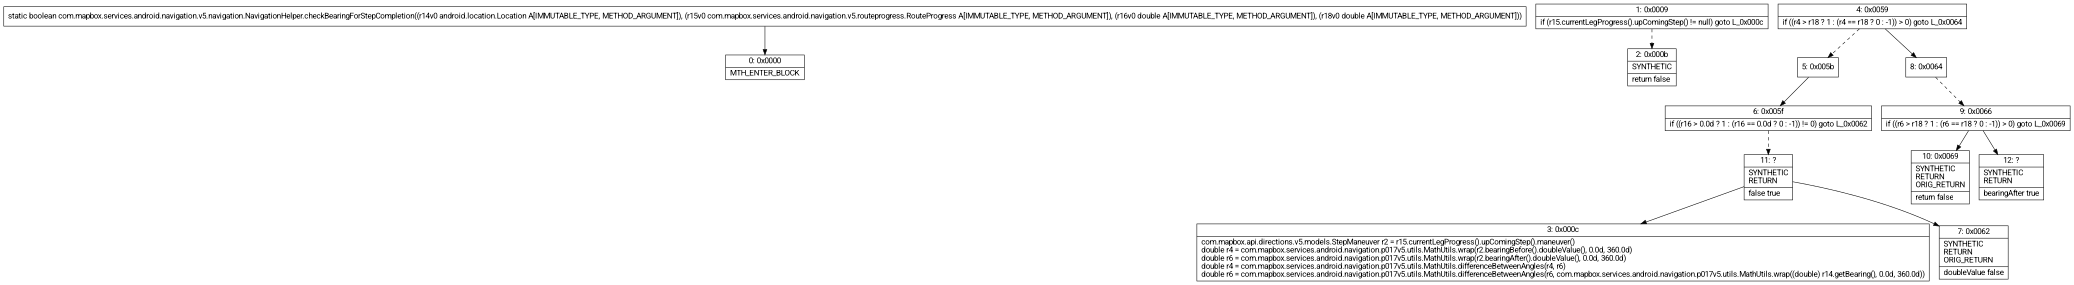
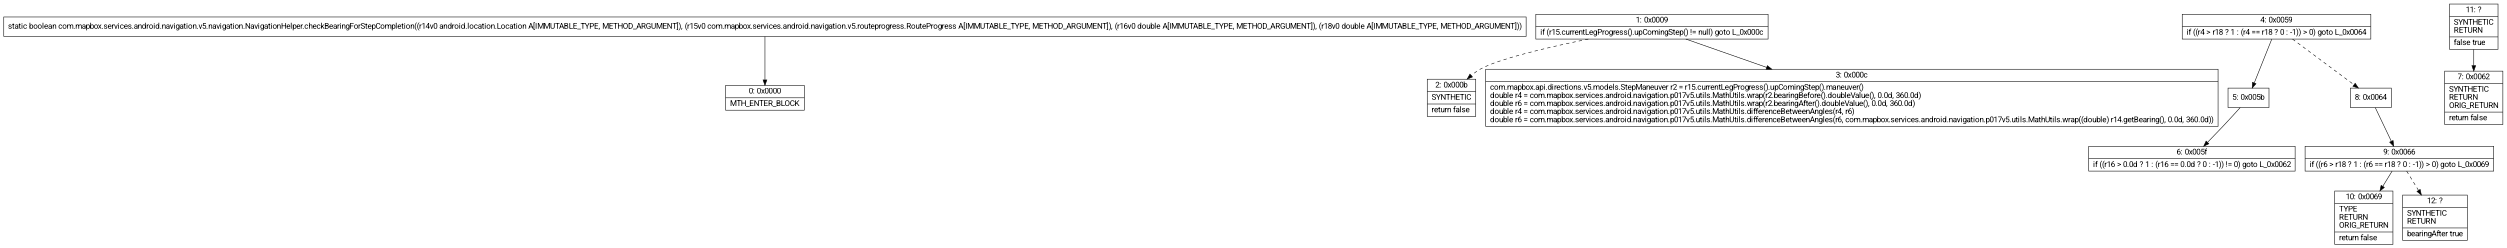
edge "4: 0x0059" -> "5: 0x005b": style dashed -> solid
edge "4: 0x0059" -> "8: 0x0064": style solid -> dashed
edge "8: 0x0064" -> "9: 0x0066": style dashed -> solid
edge "6: 0x005f" -> "11: ?": removed
edge "9: 0x0066" -> "12: ?": style solid -> dashed
node "10: 0x0069": text "SYNTHETIC" -> "TYPE"
edge "11: ?" -> "3: 0x000c": now "1: 0x0009" -> "3: 0x000c"
node "7: 0x0062": text "doubleValue false" -> "return false"
